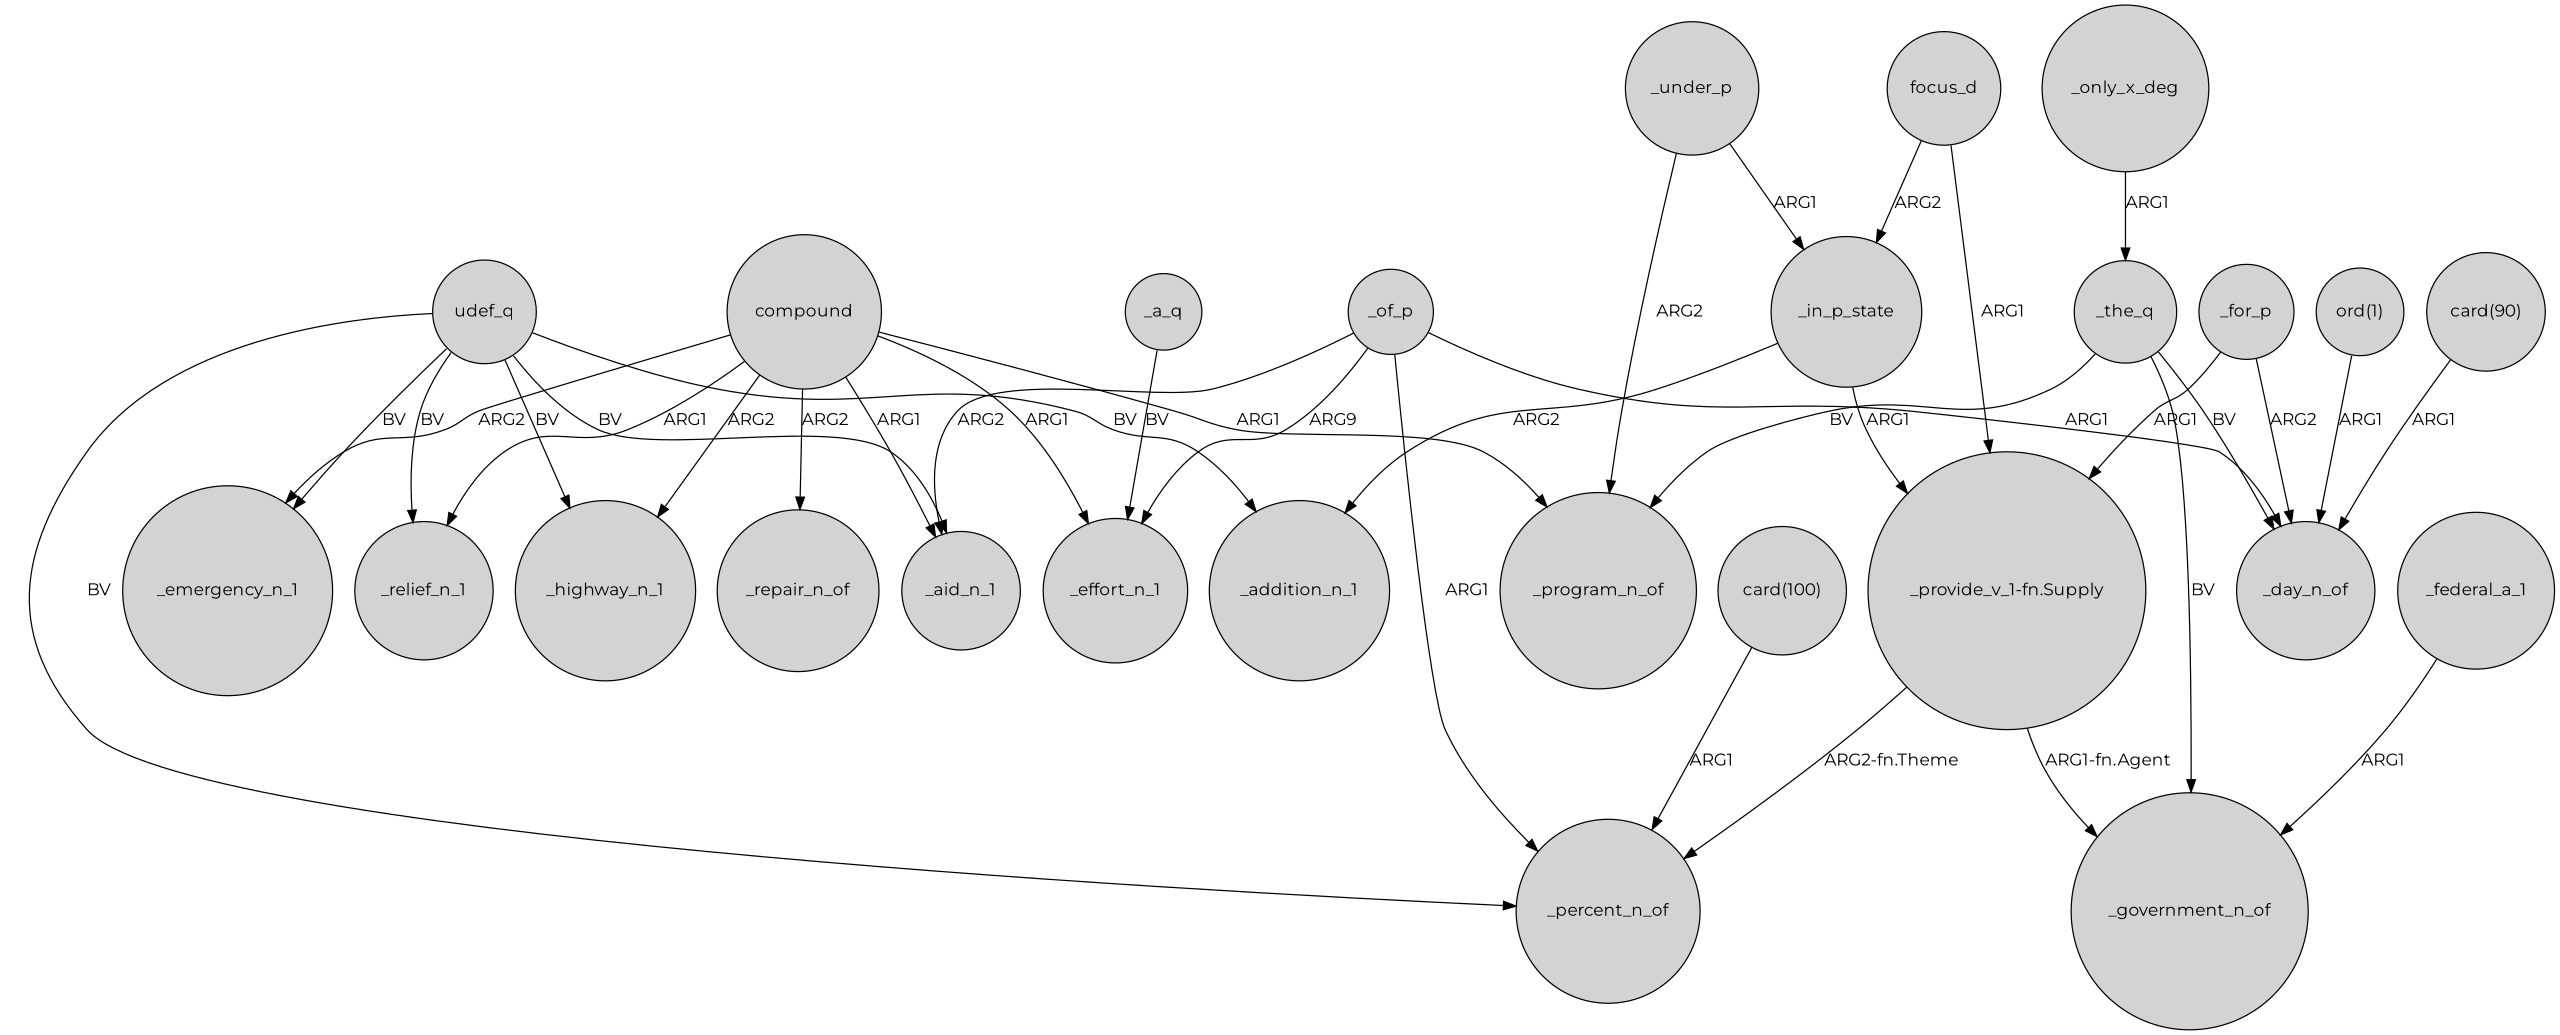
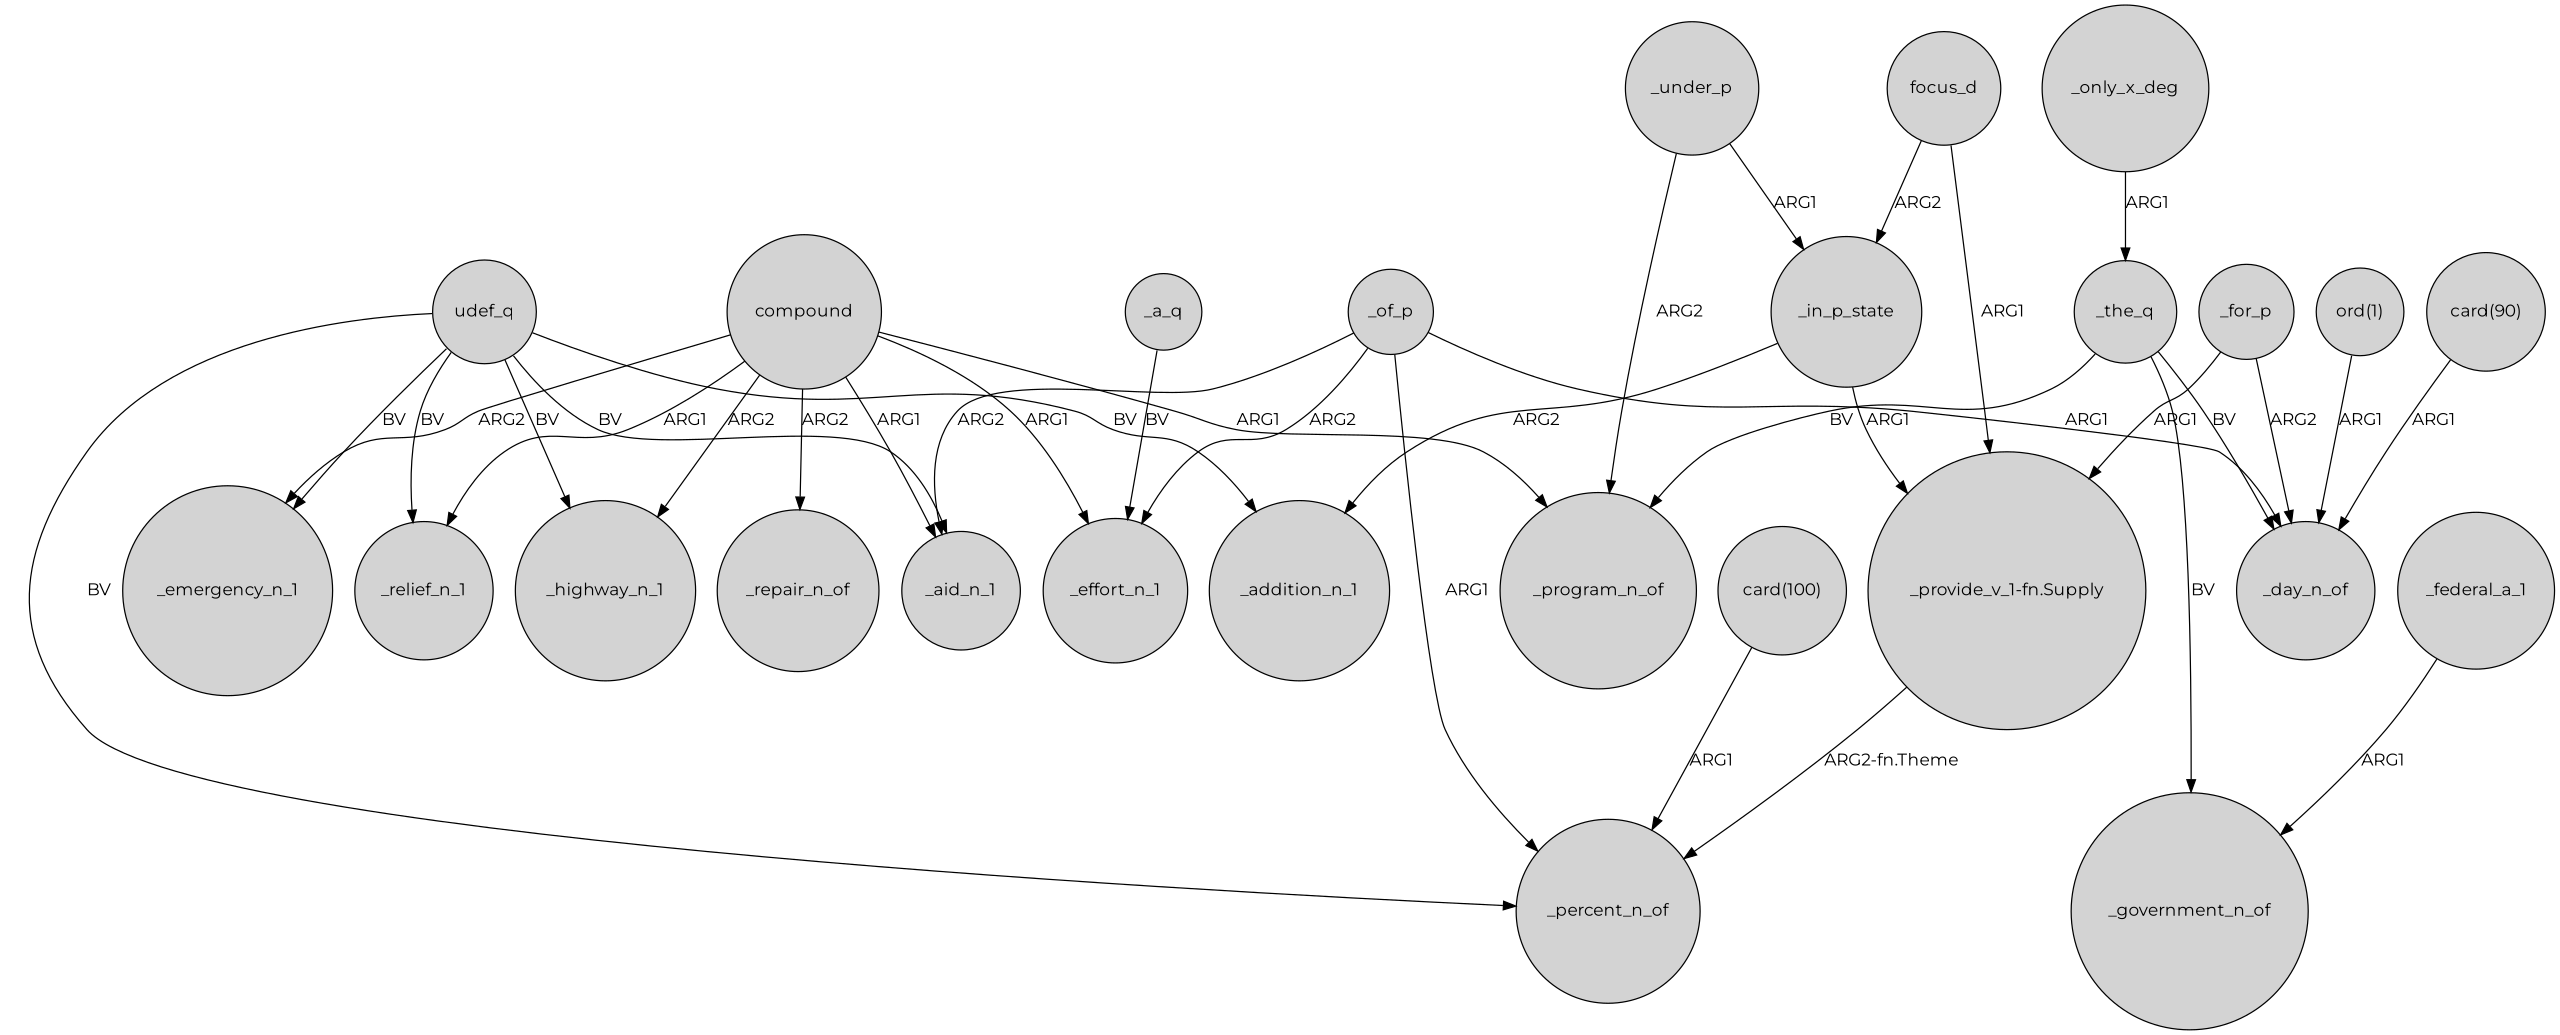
edge "_of_p" -> "_effort_n_1": label "ARG9" -> "ARG2"
edge "_provide_v_1-fn.Supply" -> "_government_n_of": removed, label "ARG1-fn.Agent"
